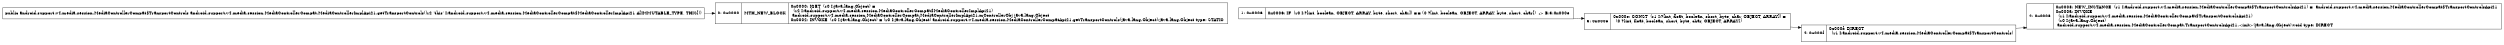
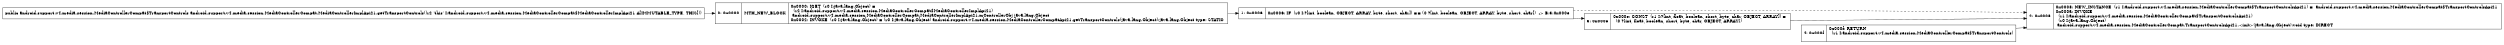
edge "1: 0x0006" -> "2: 0x0008": added
edge "0: 0x0000" -> "1: 0x0006": added
edge "3: 0x000e" -> "4: 0x000f": now "3: 0x000e" -> "2: 0x0008"
node "4: 0x000f": text "0x000f: DIRECT" -> "0x000f: RETURN"
